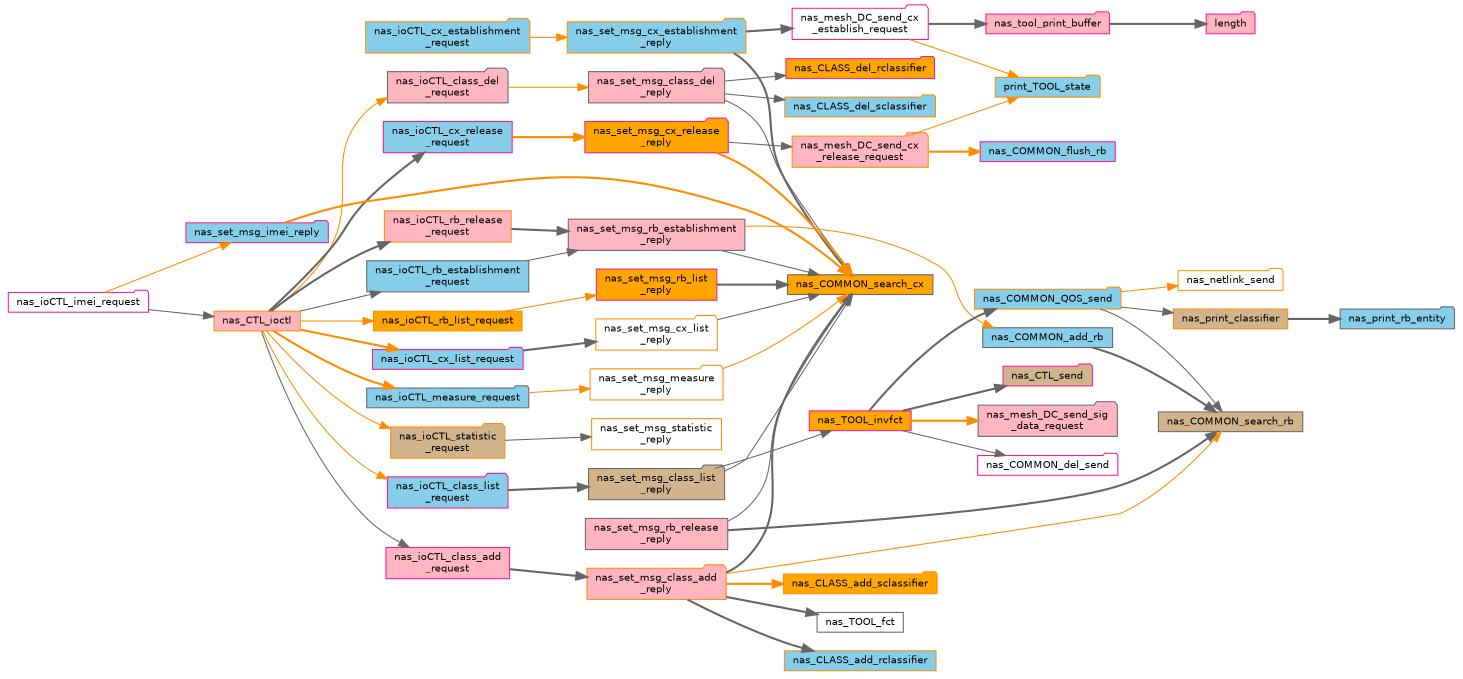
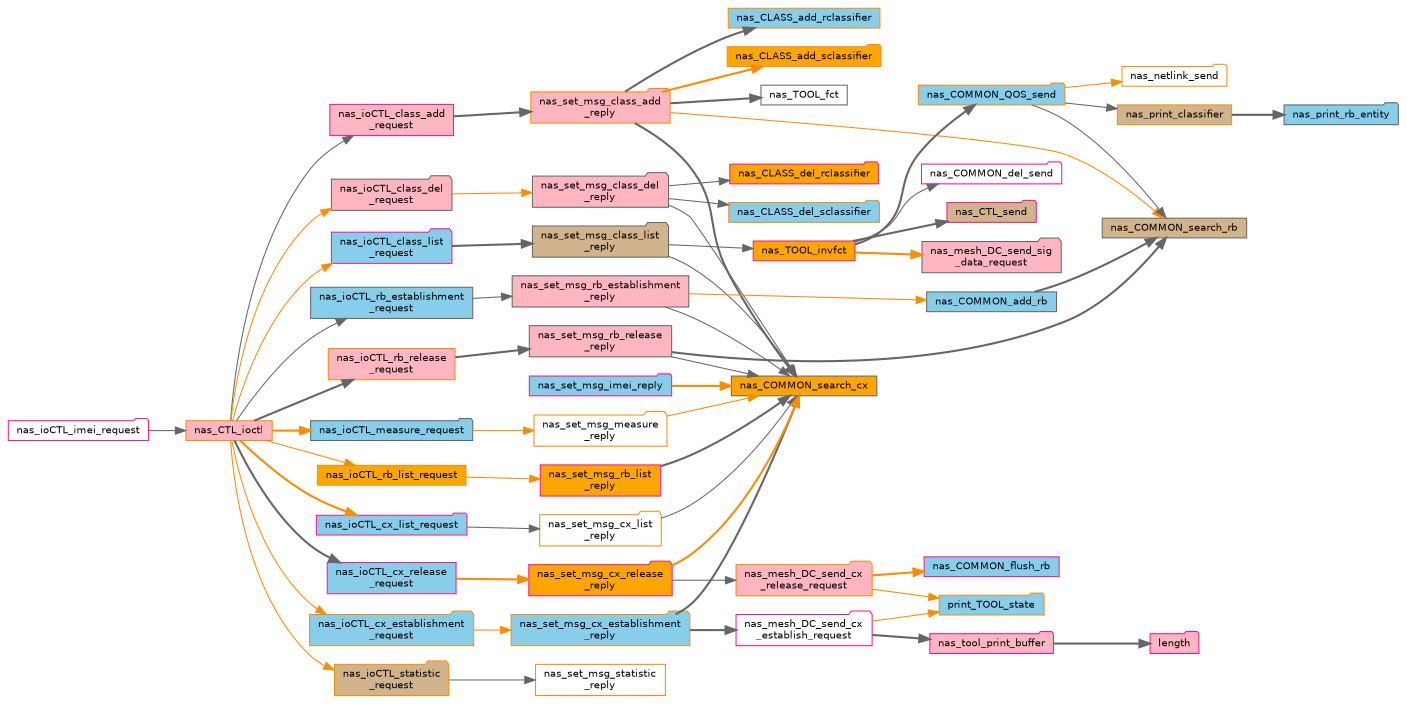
edge "nas_ioCTL_rb_release _request" -> "nas_set_msg_rb_establishment _reply": now "nas_ioCTL_rb_release _request" -> "nas_set_msg_rb_release _reply"
edge "nas_ioCTL_imei_request" -> "nas_set_msg_imei_reply": removed
edge "nas_ioCTL_cx_list_request" -> "nas_set_msg_cx_list _reply": style bold -> solid
edge "nas_CTL_ioctl" -> "nas_ioCTL_cx_establishment _request": added
